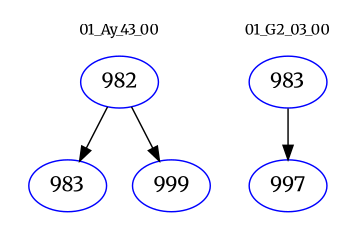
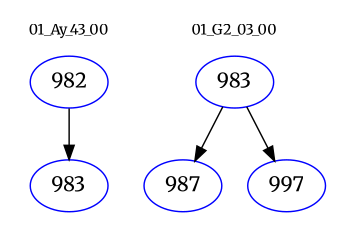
node "999": removed
node "987": added
